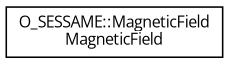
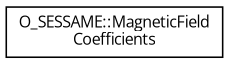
node "O_SESSAME::MagneticField MagneticField": label "O_SESSAME::MagneticField MagneticField" -> "O_SESSAME::MagneticField Coefficients"
